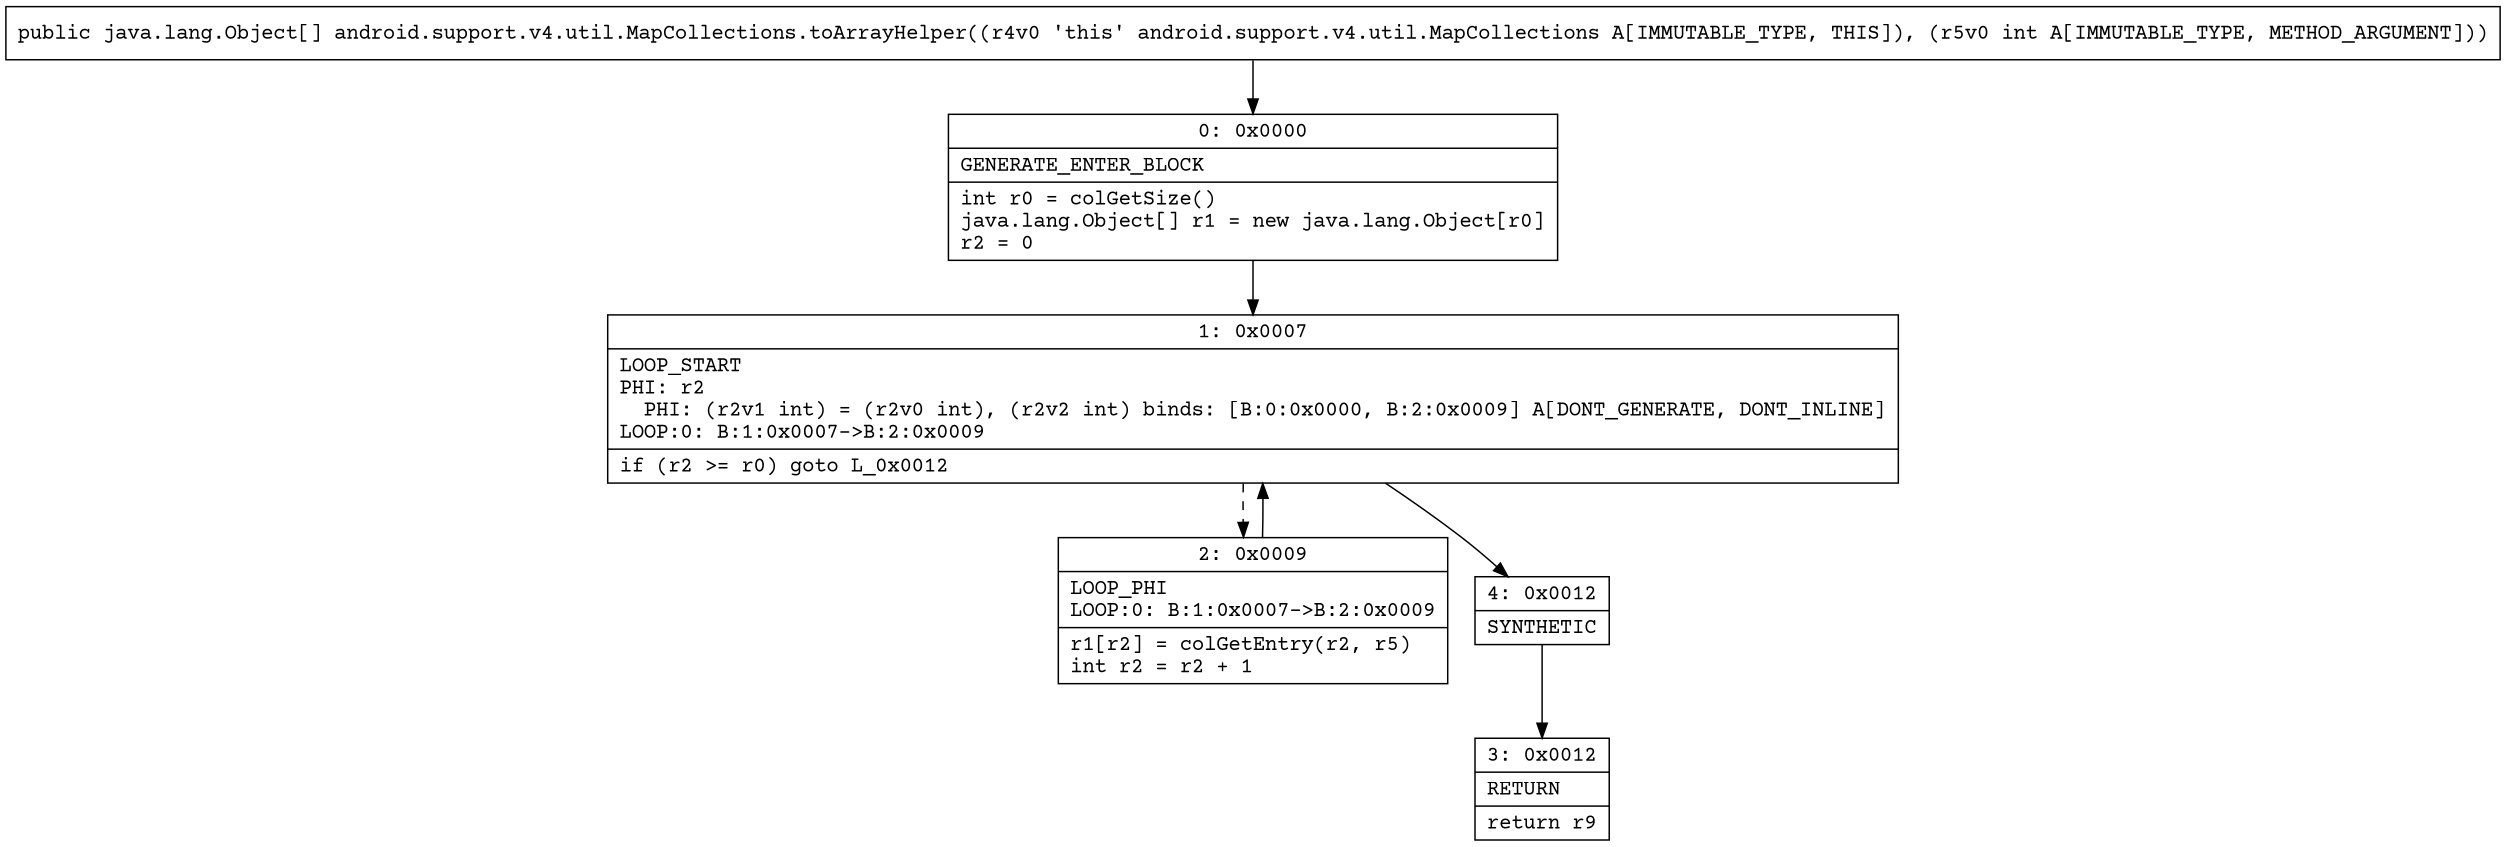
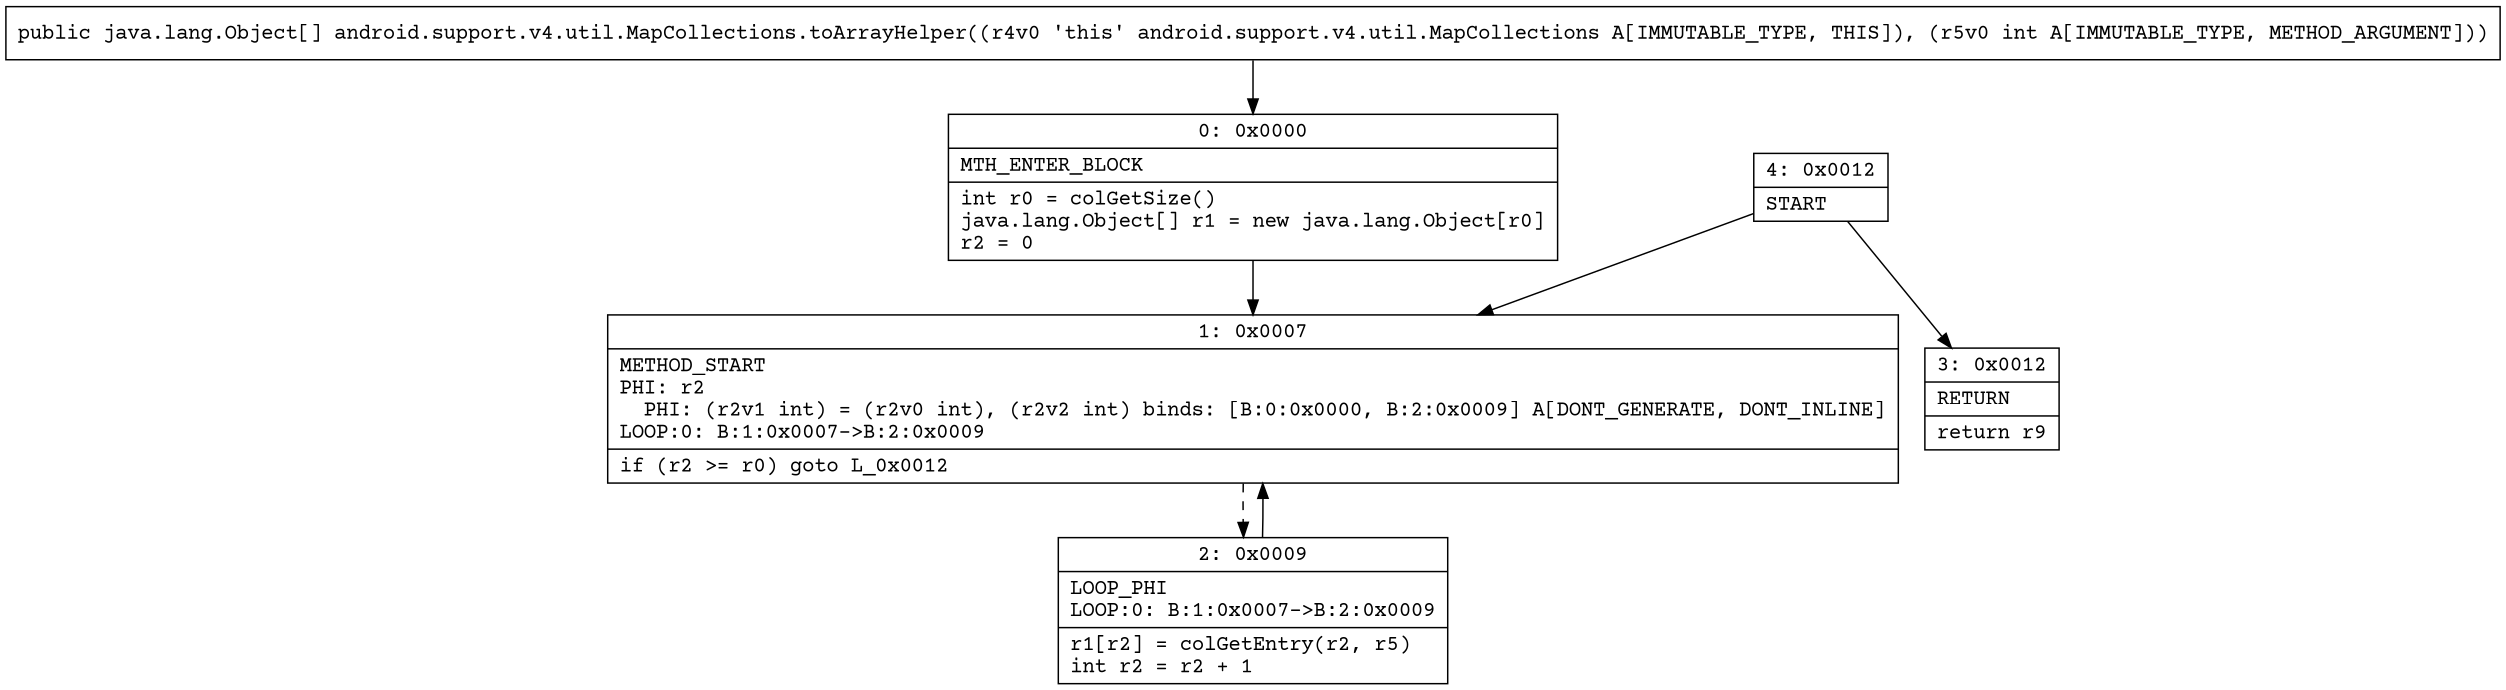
node "0: 0x0000": text "GENERATE_ENTER_BLOCK" -> "MTH_ENTER_BLOCK"
node "1: 0x0007": text "LOOP_START" -> "METHOD_START"
edge "1: 0x0007" -> "4: 0x0012": reversed
node "4: 0x0012": text "SYNTHETIC" -> "START"
